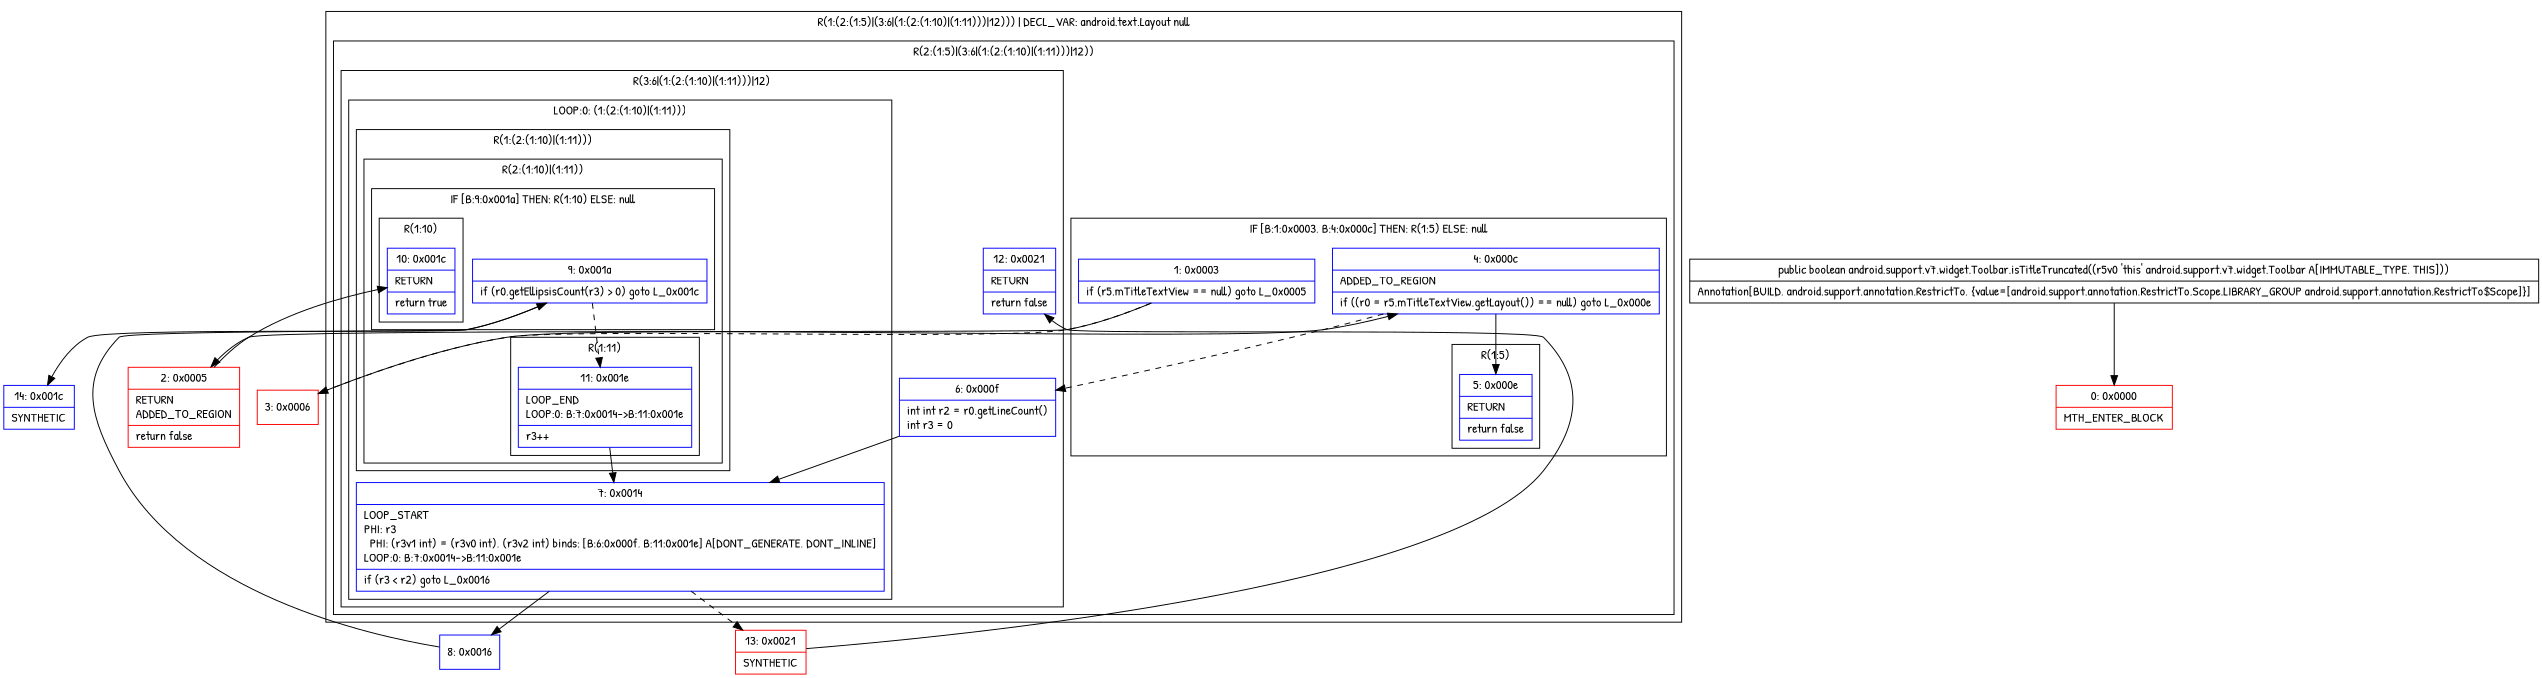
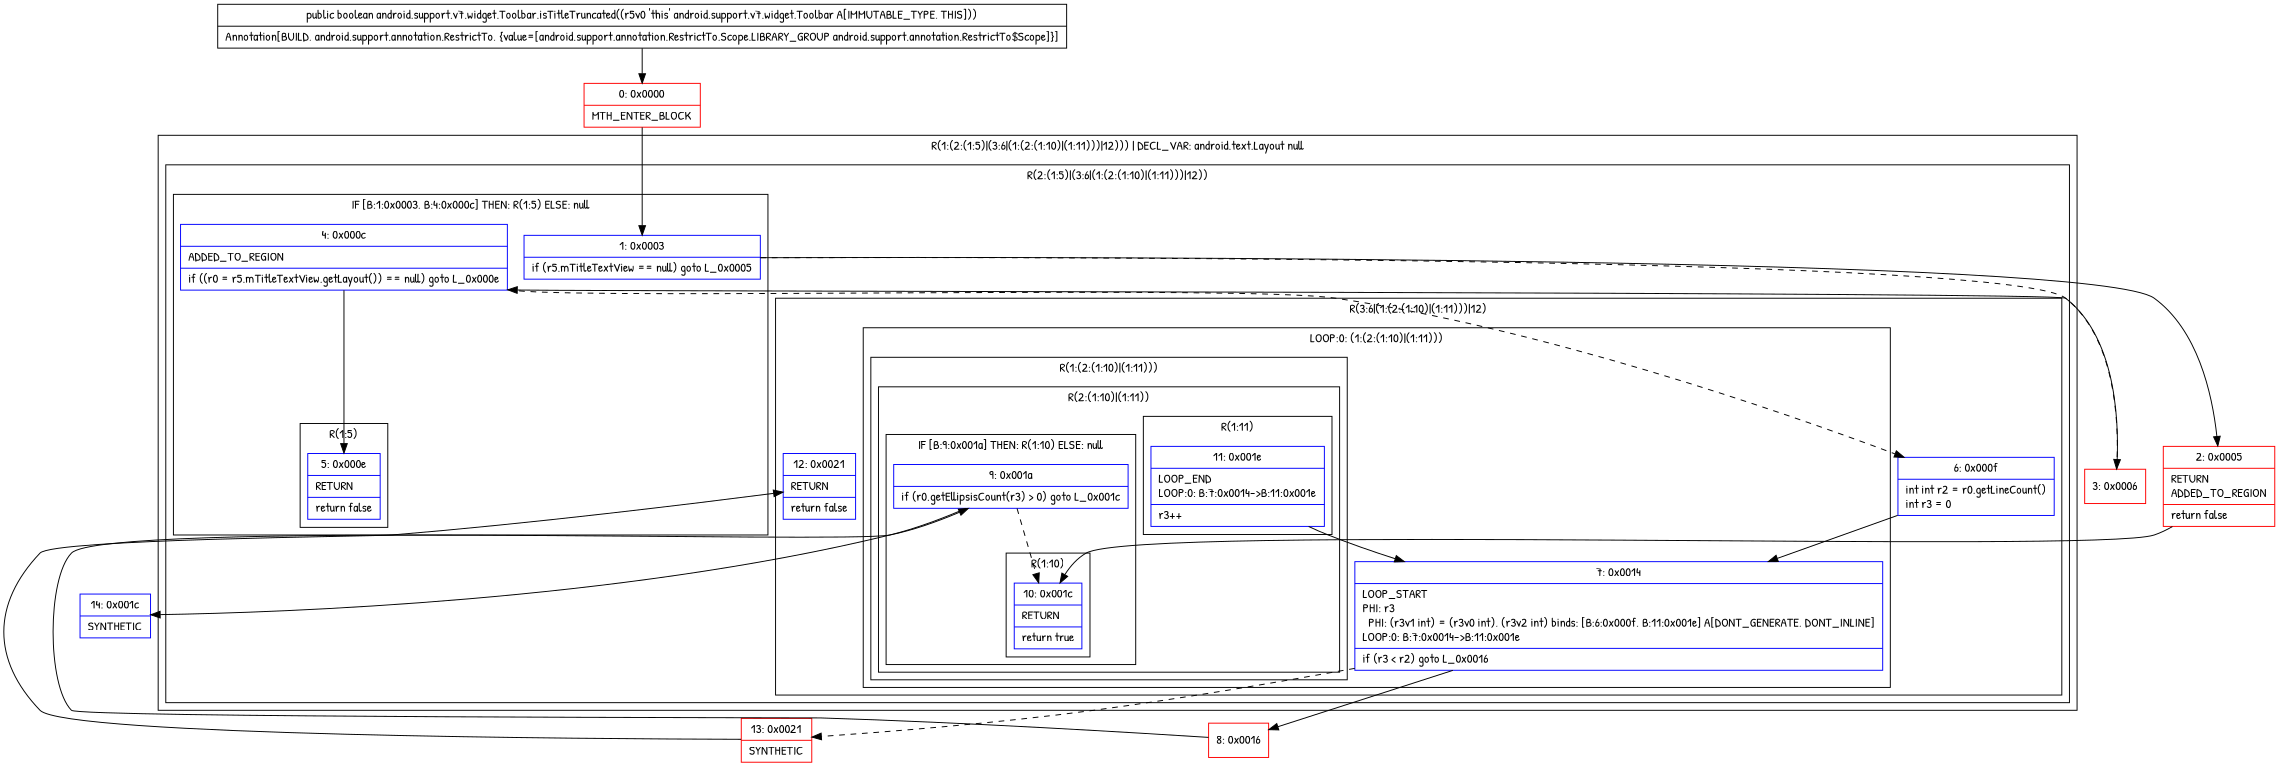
edge "0: 0x0000" -> "1: 0x0003": added
edge "9: 0x001a" -> "11: 0x001e": now "9: 0x001a" -> "10: 0x001c"
node "8: 0x0016": color blue -> red
